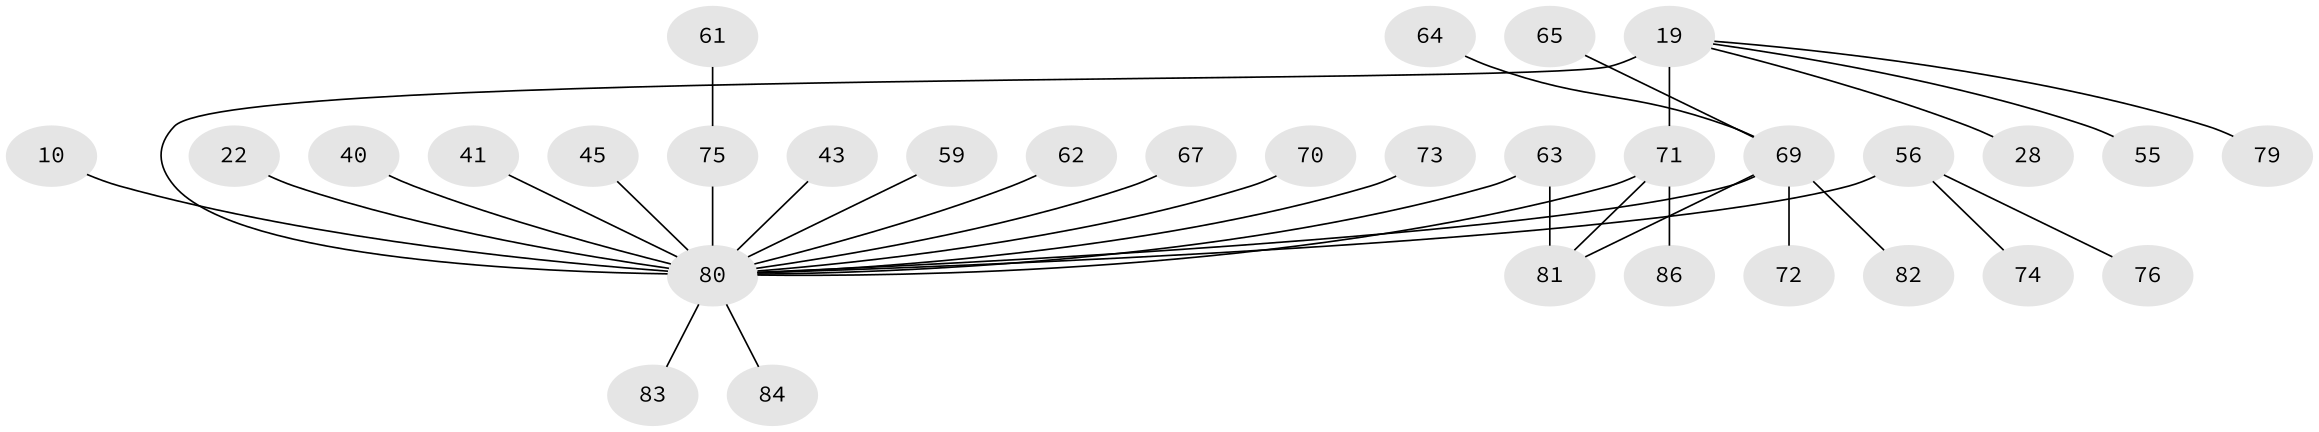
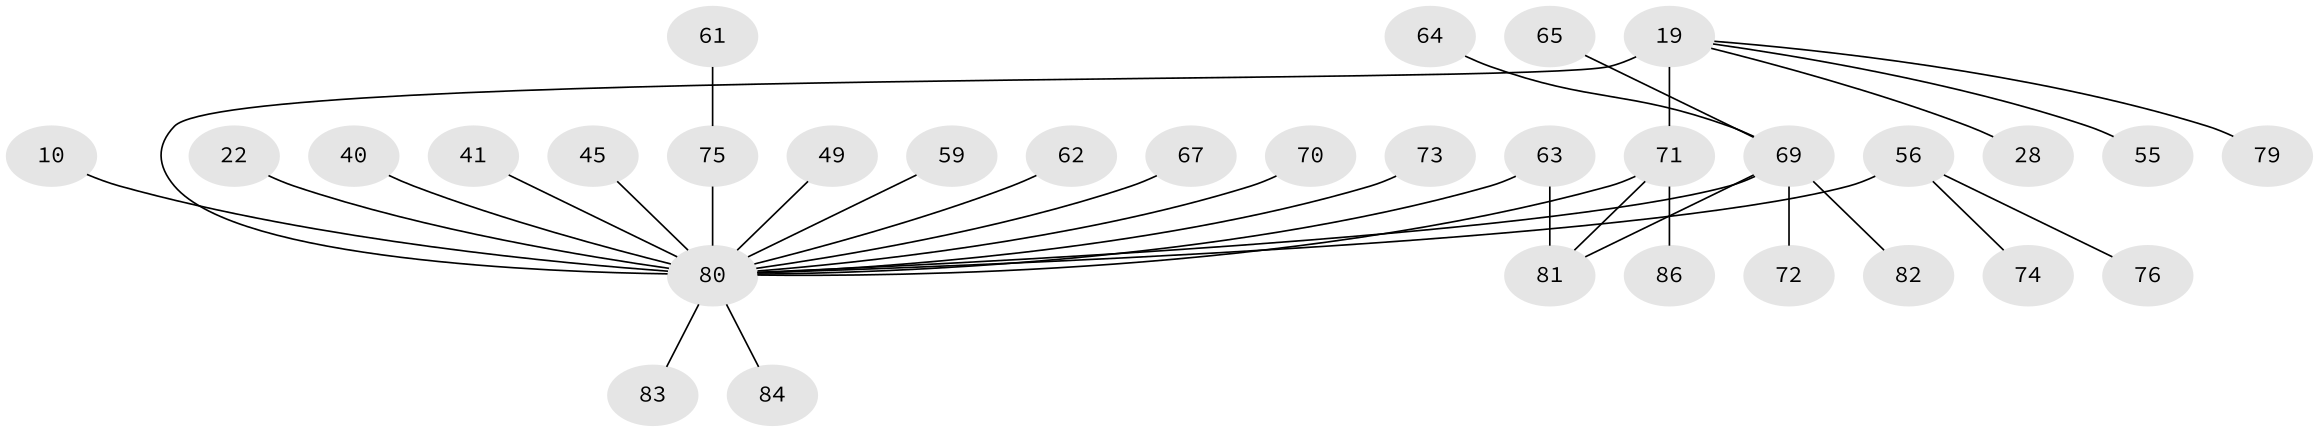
node "43": label "43" -> "49"
